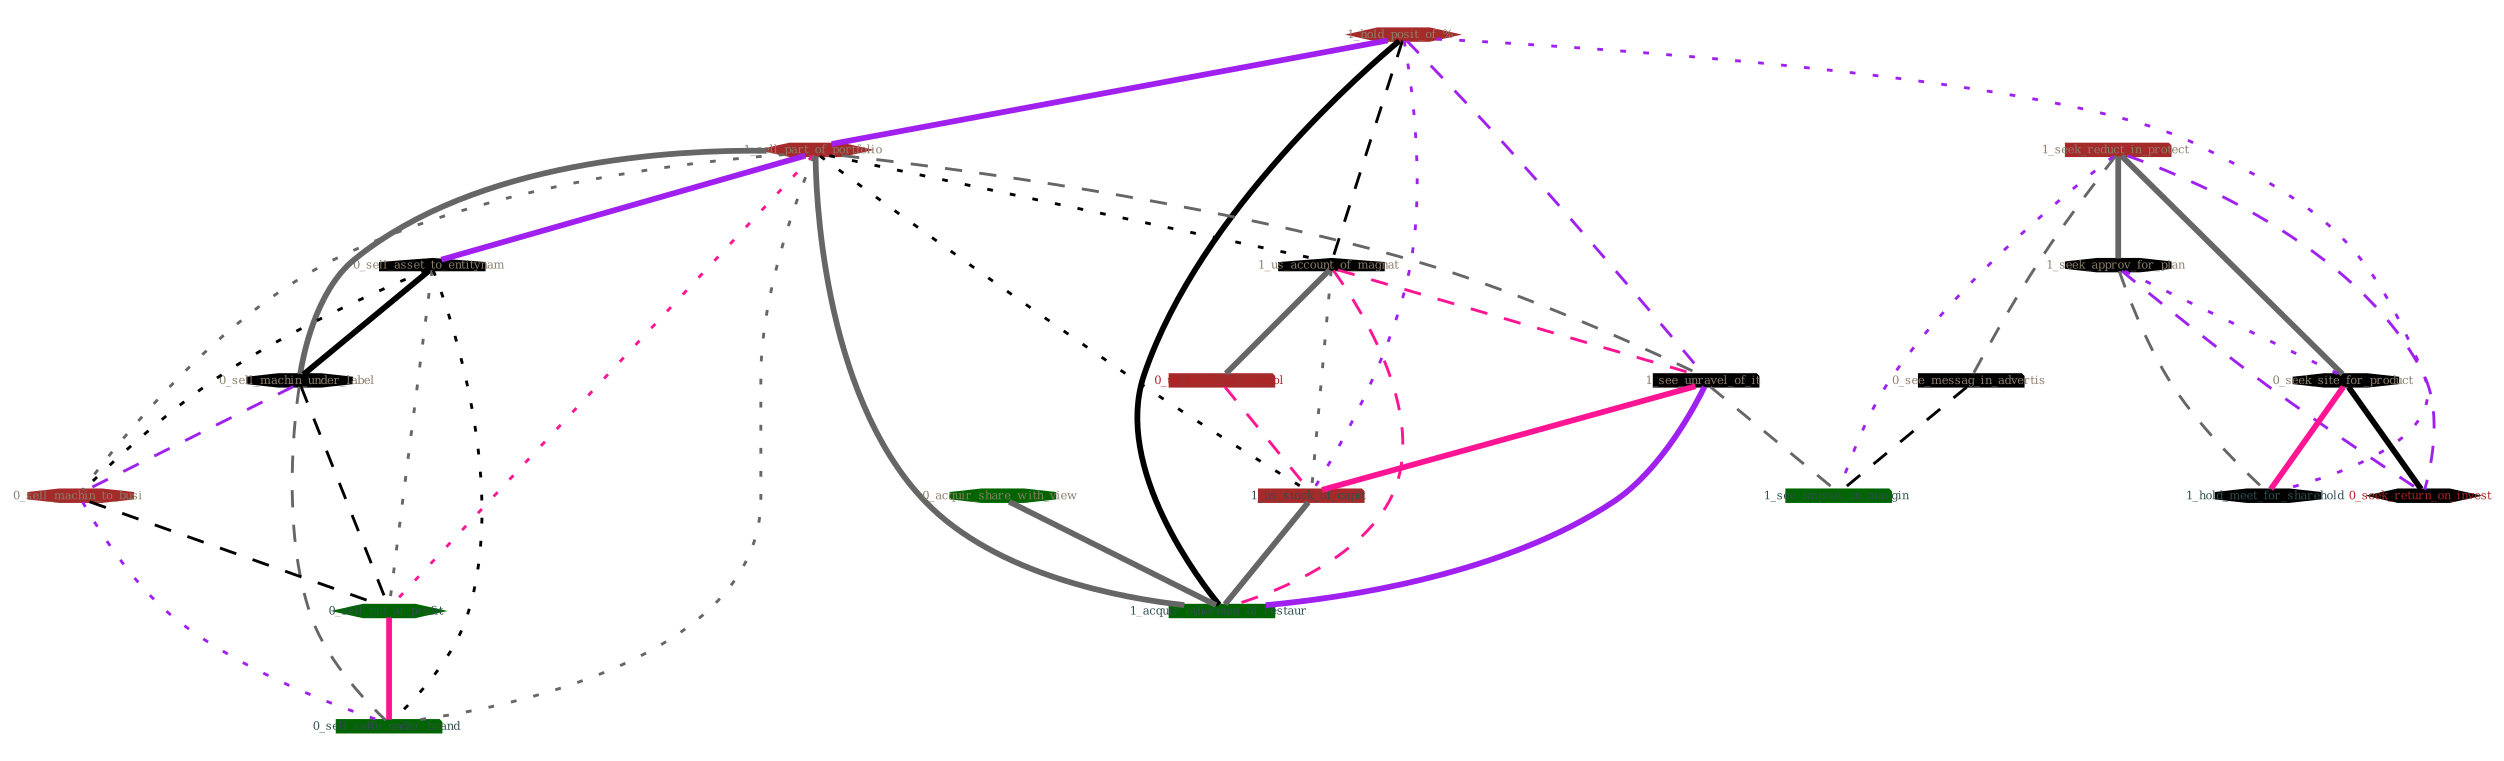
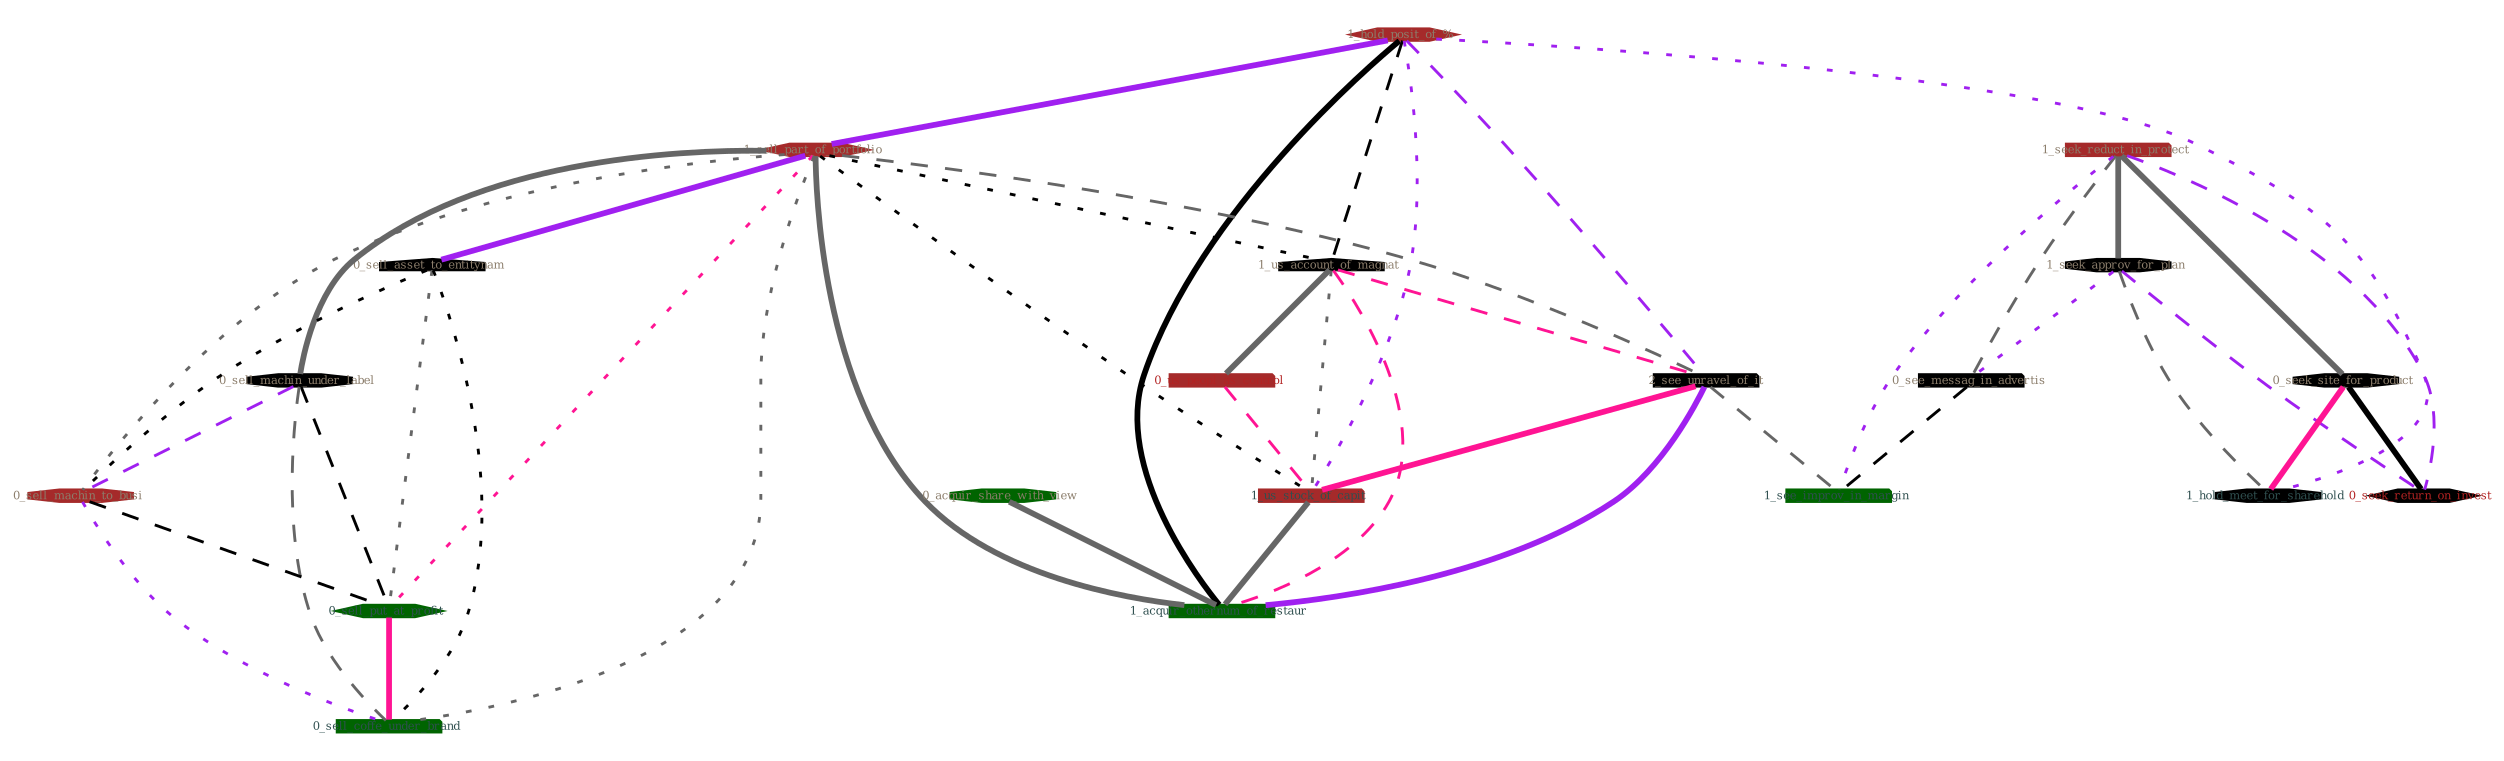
edge "0_sell_asset_to_entitynam" -- "0_sell_machin_under_label": removed
edge "1_seek_approv_for_plan" -- "0_seek_site_for_product": now "1_seek_approv_for_plan" -- "0_see_messag_in_advertis"
node "1_see_unravel_of_it": label "1_see_unravel_of_it" -> "2_see_unravel_of_it"
